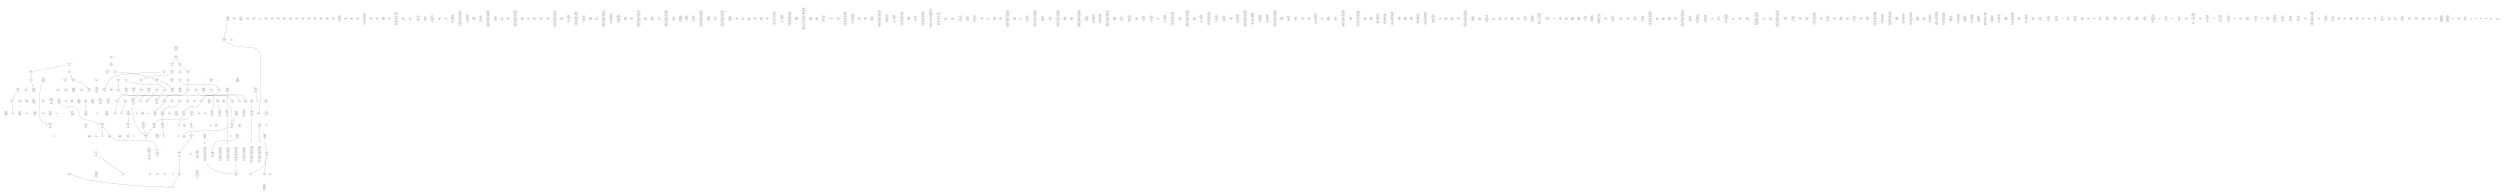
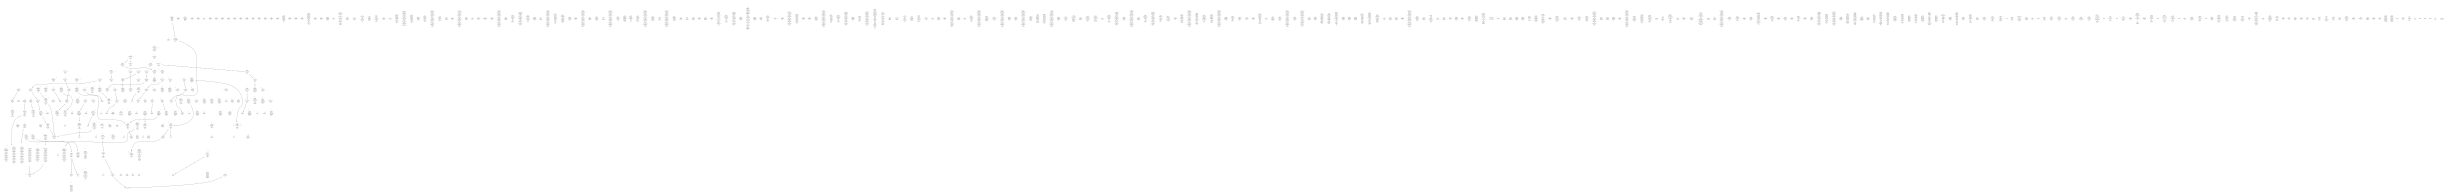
node "# 0x11e2 JUMPDEST PUSHX Data PUSHX Data PUSHX Data JUMP": added
